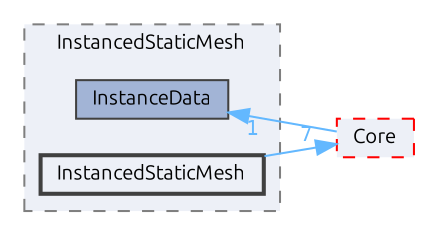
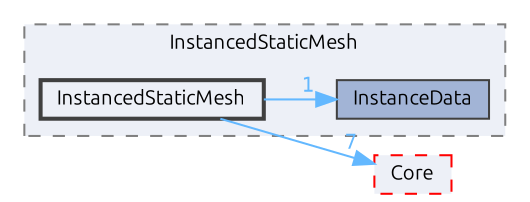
edge "Core" -> "InstanceData": now "InstancedStaticMesh" -> "InstanceData"
